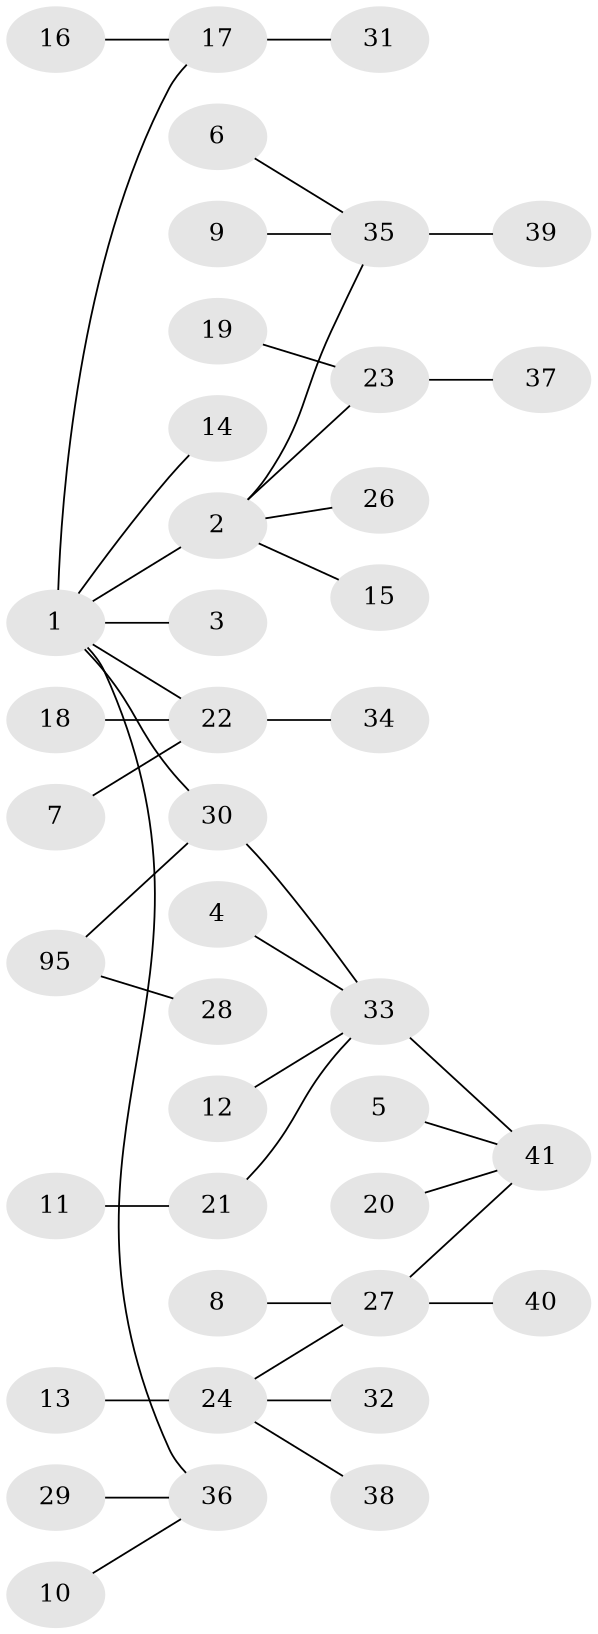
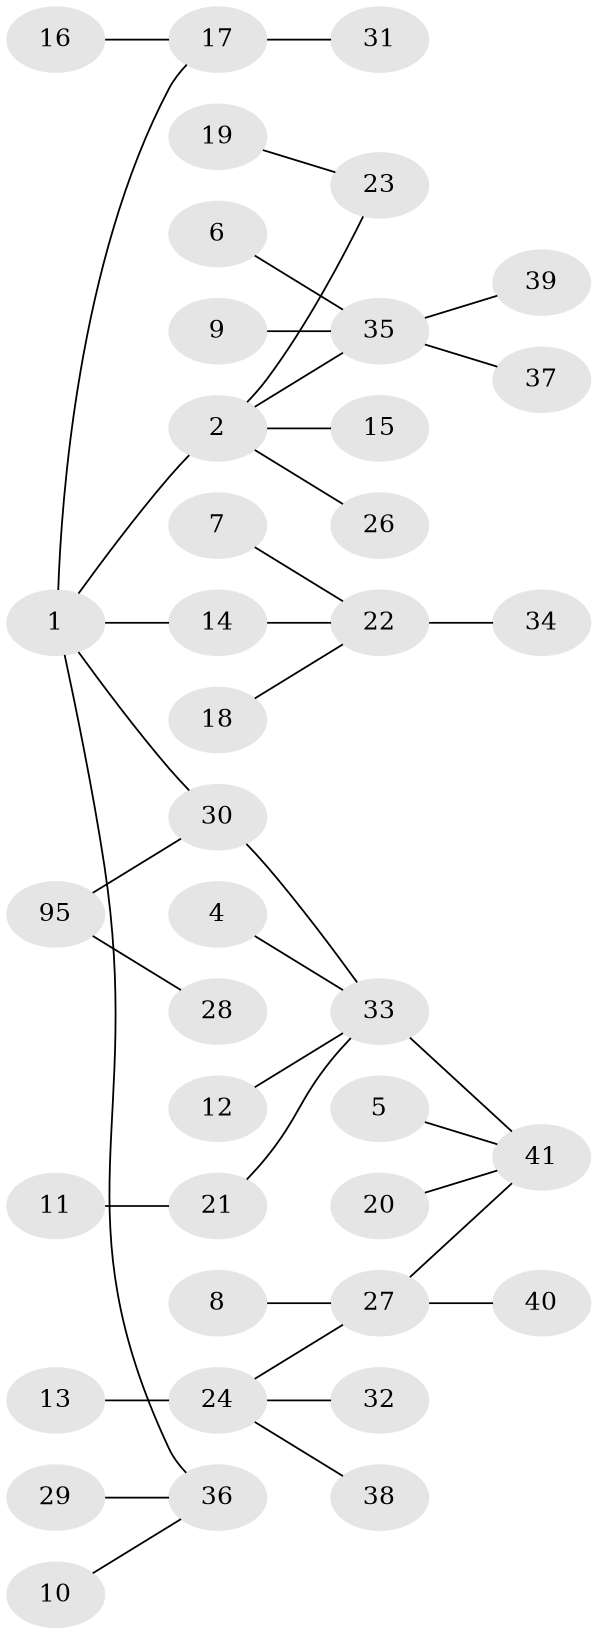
edge "23" -- "37": now "35" -- "37"
node "3": removed
edge "1" -- "22": now "14" -- "22"
